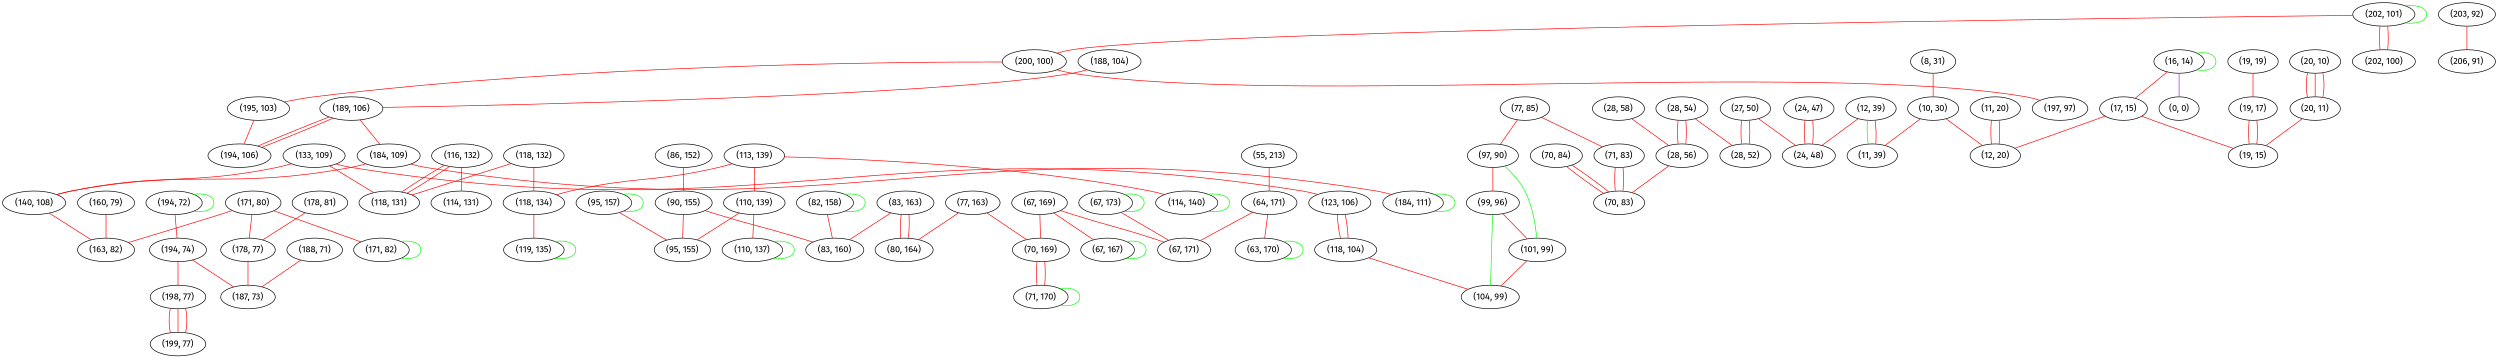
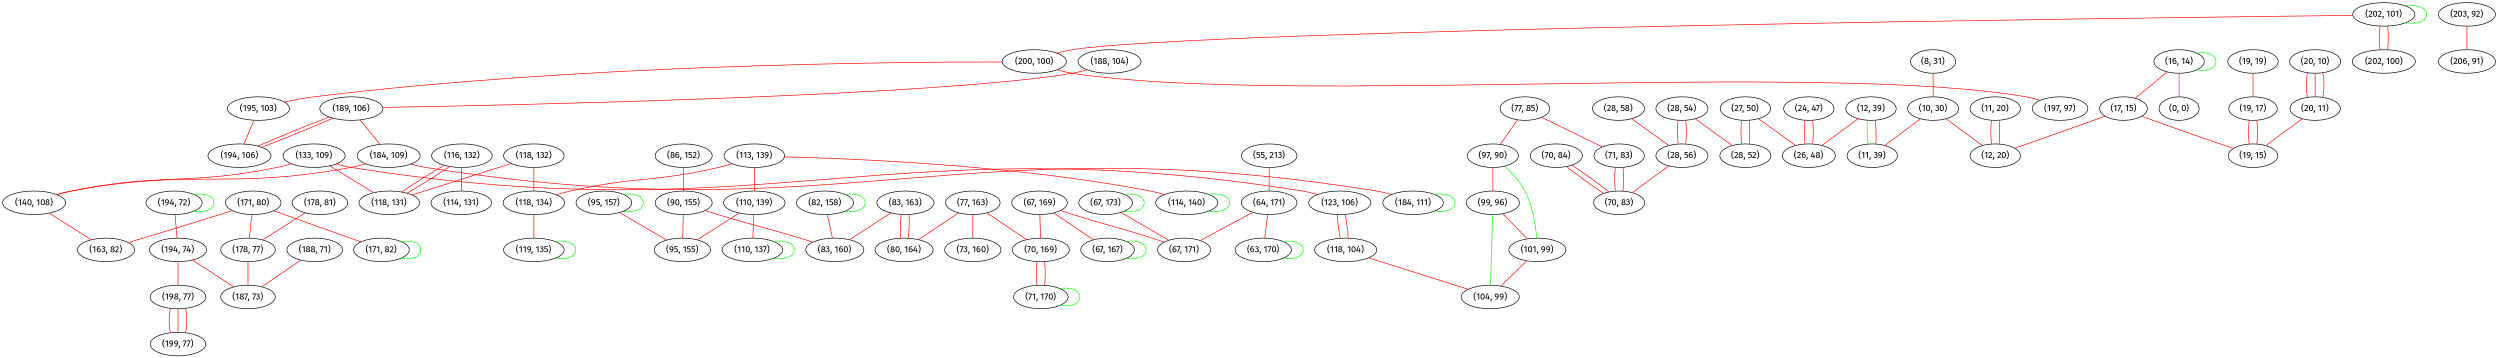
node "(24, 48)": label "(24, 48)" -> "(26, 48)"
node "(160, 79)": removed
node "(73, 160)": added
